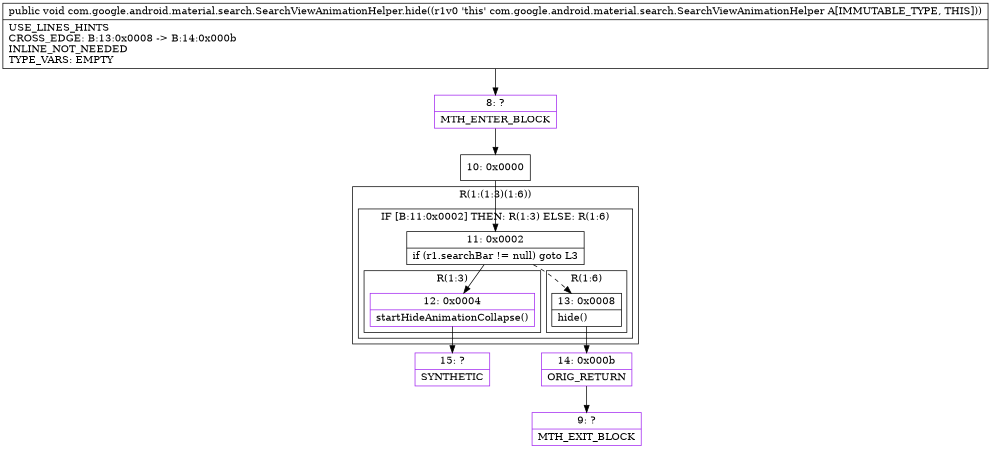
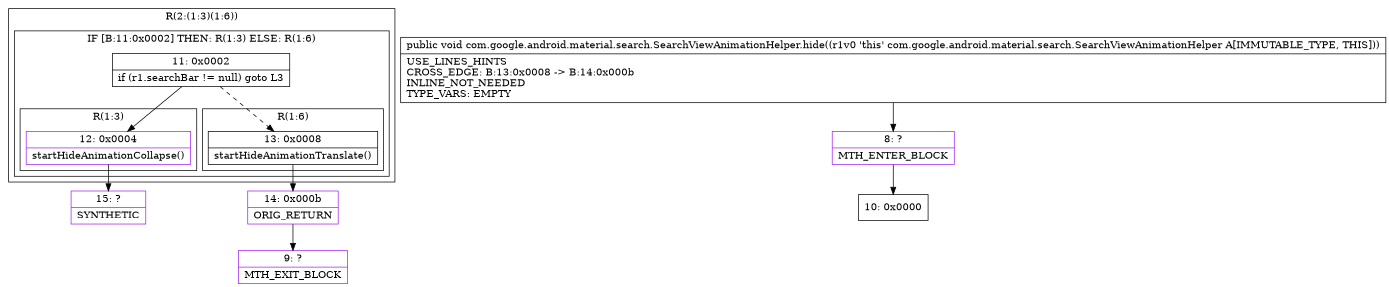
cluster "R(1:(1:3)(1:6))": label "R(1:(1:3)(1:6))" -> "R(2:(1:3)(1:6))"
edge "10: 0x0000" -> "11: 0x0002": removed
node "13: 0x0008": text "hide()" -> "startHideAnimationTranslate()"
